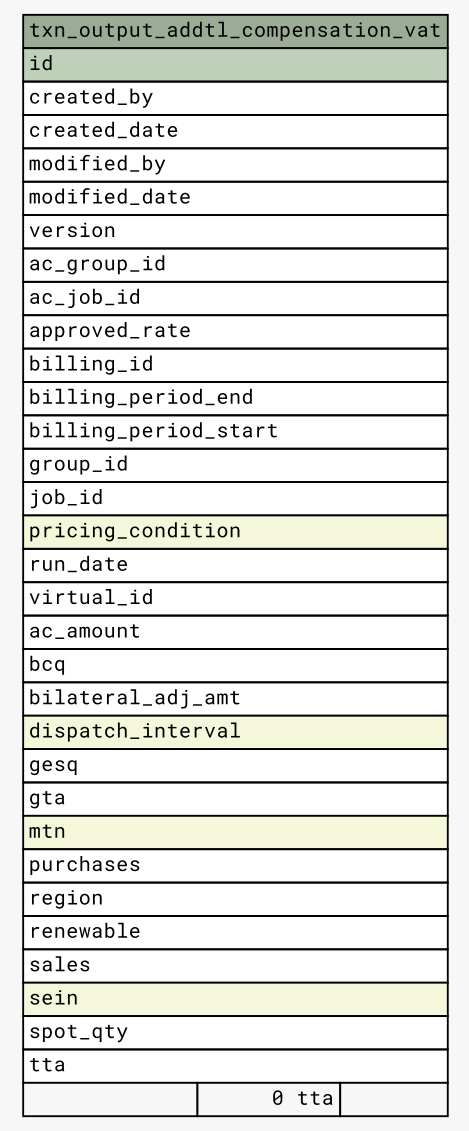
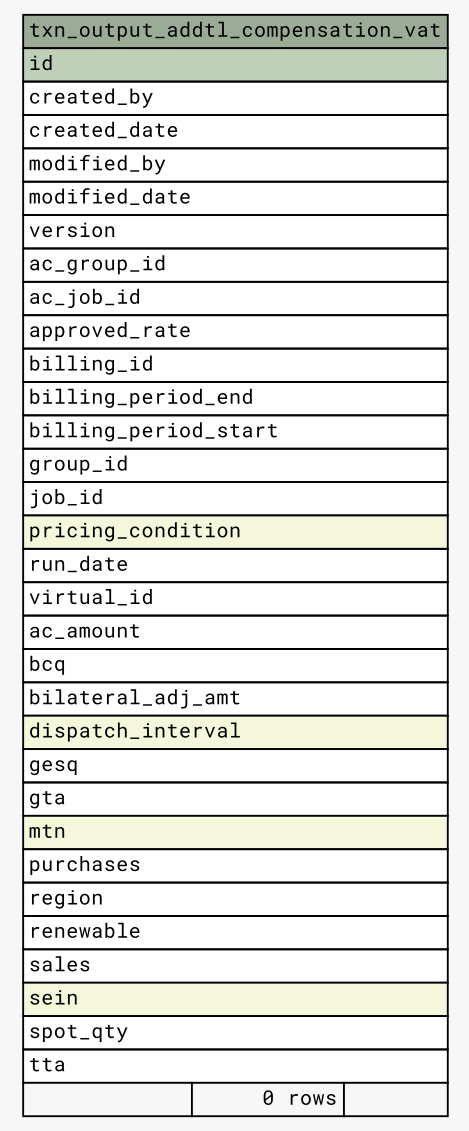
node "txn_output_addtl_compensation_vat": text "0 tta" -> "0 rows"
